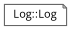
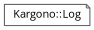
node "Log::Log": label "Log::Log" -> "Kargono::Log"
